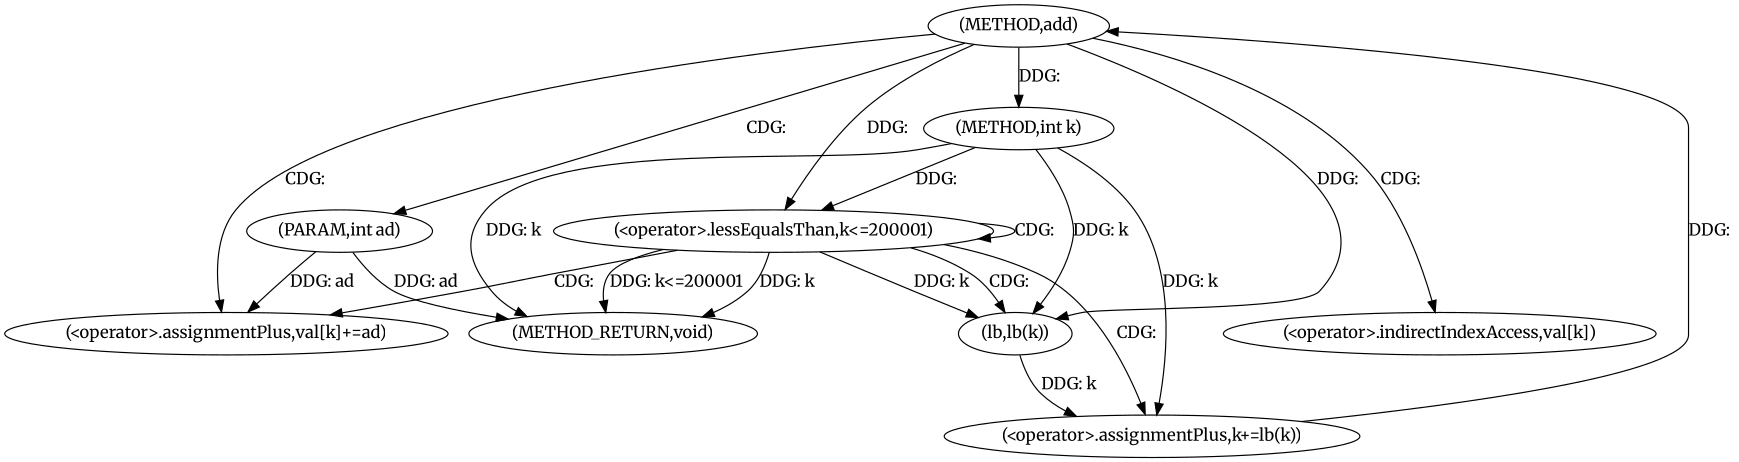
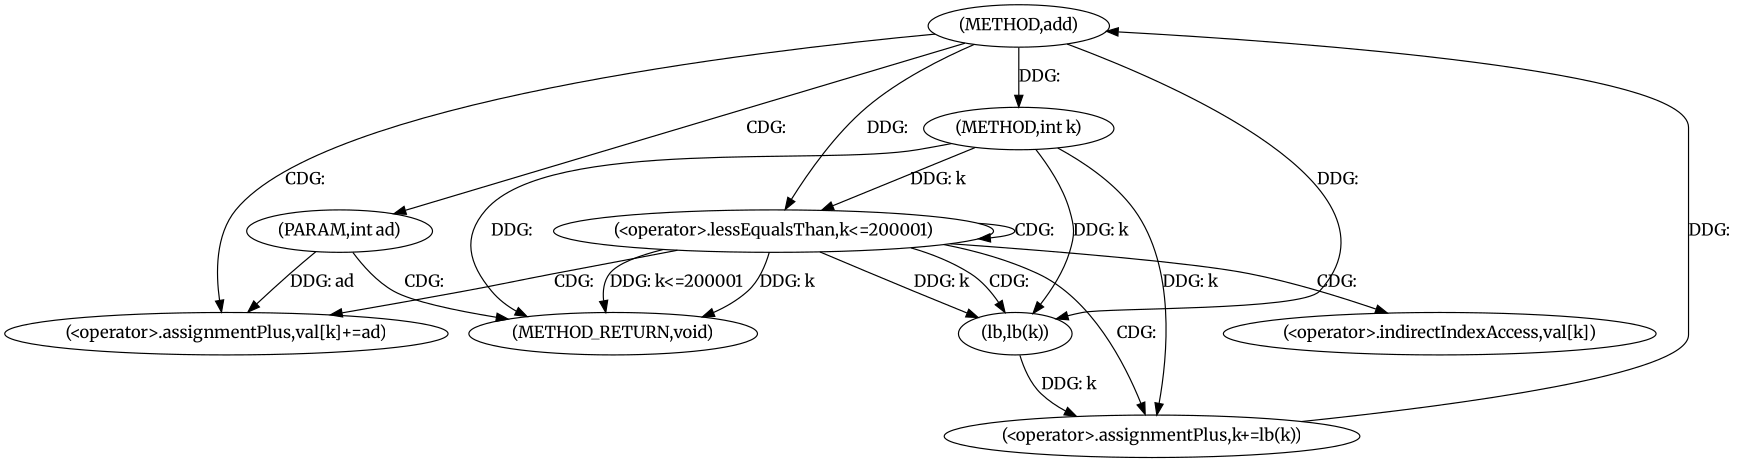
edge "(METHOD,add)" -> "(<operator>.indirectIndexAccess,val[k])": now "(<operator>.lessEqualsThan,k<=200001)" -> "(<operator>.indirectIndexAccess,val[k])"
edge "(METHOD,int k)" -> "(<operator>.lessEqualsThan,k<=200001)": label "DDG: " -> "DDG: k"
edge "(METHOD,int k)" -> "(METHOD_RETURN,void)": label "DDG: k" -> "DDG: "
edge "(PARAM,int ad)" -> "(METHOD_RETURN,void)": label "DDG: ad" -> "CDG: "
